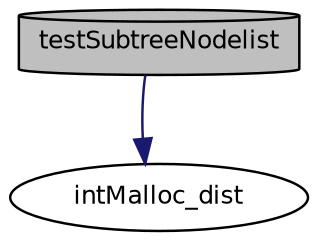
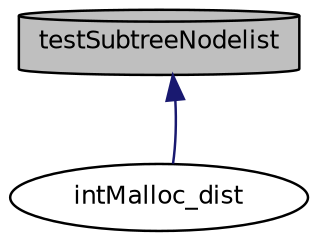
edge "testSubtreeNodelist" -> "intMalloc_dist": reversed
